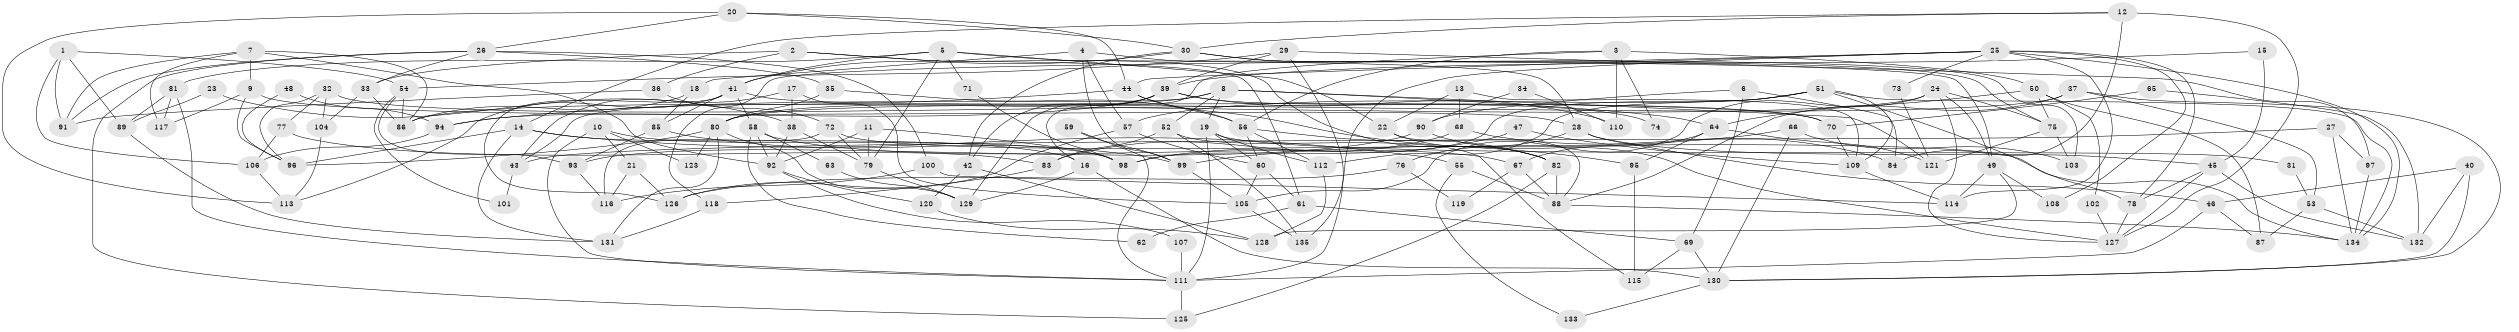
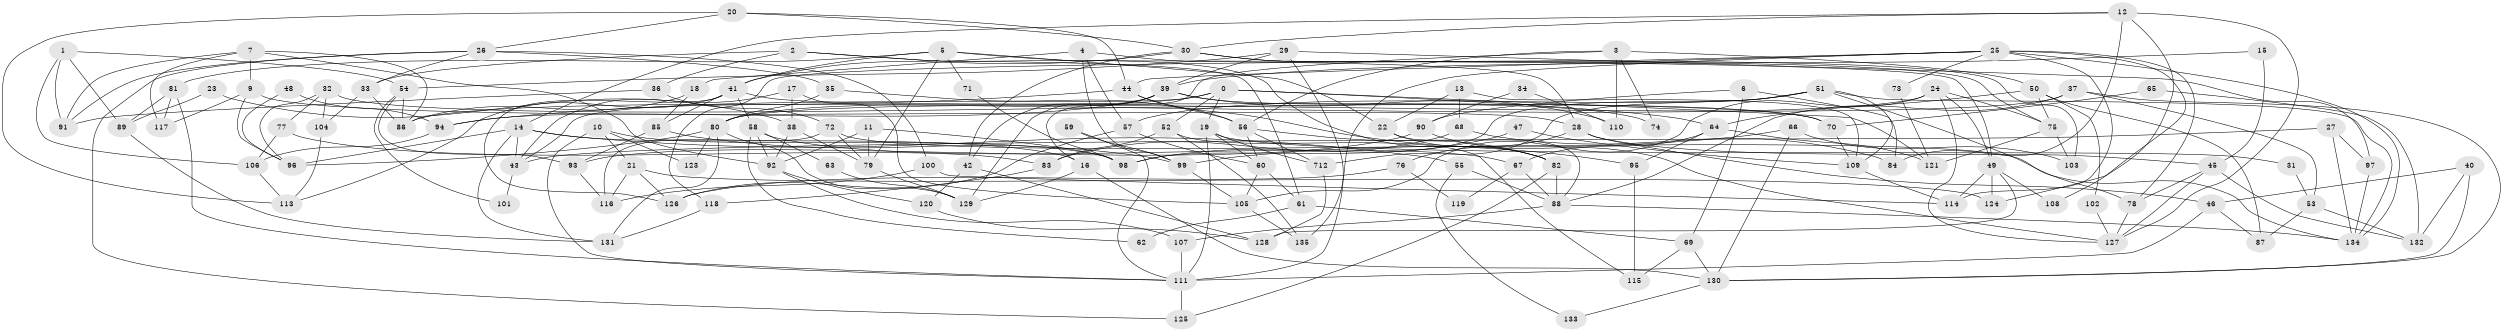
node "8": label "8" -> "0"
edge "14" -- "43": added
node "112": label "112" -> "712"
node "124": added
edge "88" -- "107": added
